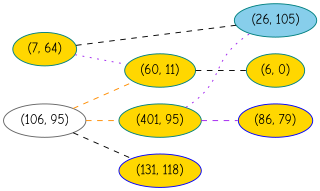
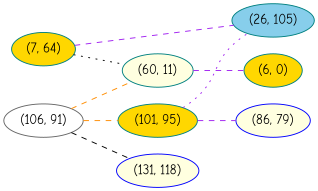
edge "(26, 105)" -- "(7, 64)": color black -> purple
edge "(7, 64)" -- "(60, 11)": color purple -> black
node "(60, 11)": fillcolor gold -> lightyellow
edge "(60, 11)" -- "(6, 0)": color black -> purple
node "(106, 95)": label "(106, 95)" -> "(106, 91)"
node "(401, 95)": label "(401, 95)" -> "(101, 95)"
node "(86, 79)": fillcolor gold -> lightyellow
node "(131, 118)": fillcolor gold -> lightyellow
